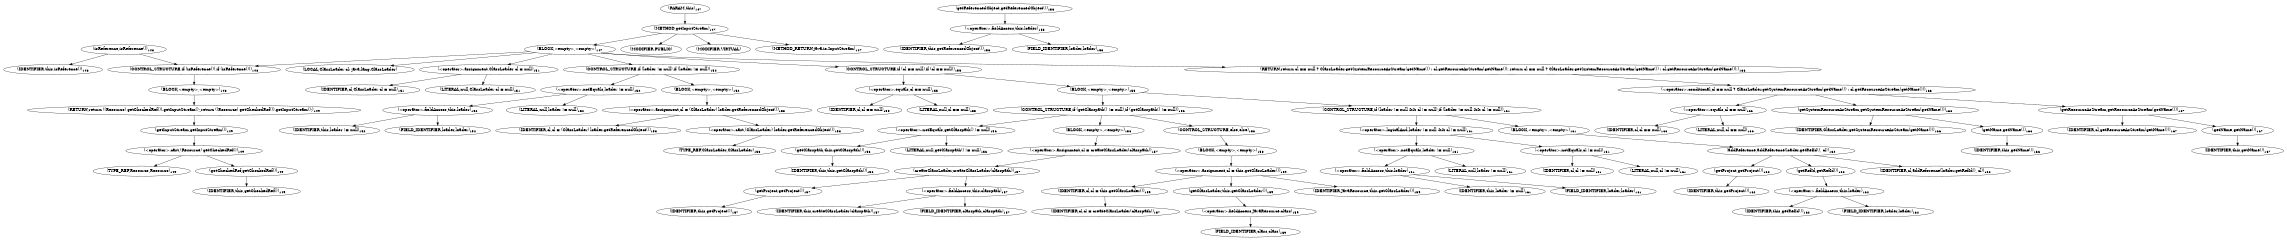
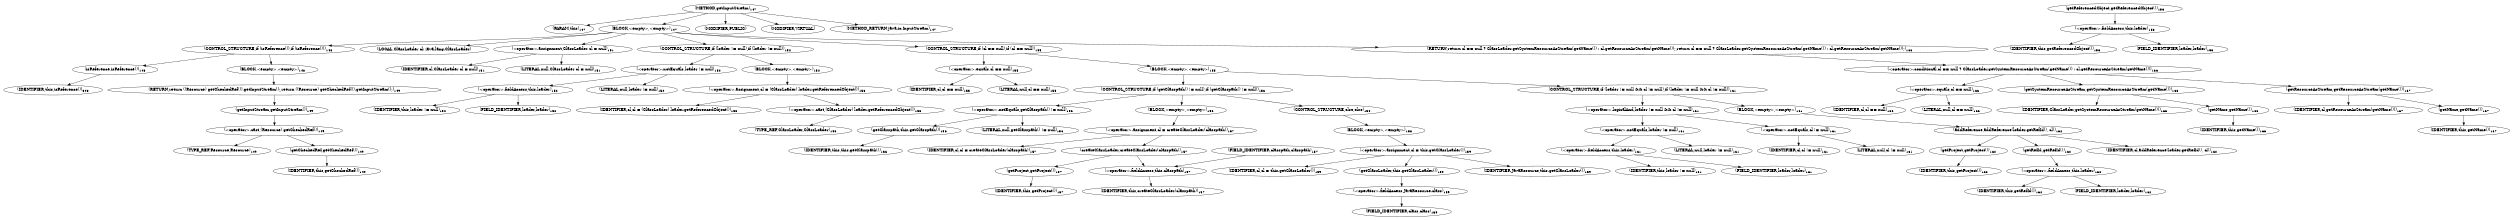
edge "(PARAM,this)" -> "(METHOD,getInputStream)": reversed
edge "(isReference,isReference())" -> "(CONTROL_STRUCTURE,if (isReference()),if (isReference()))": reversed
node "(IDENTIFIER,this,isReference())": text "148" -> "348"
edge "(<operator>.fieldAccess,this.classpath)" -> "(FIELD_IDENTIFIER,classpath,classpath)": reversed
edge "(IDENTIFIER,cl,cl = this.getClassLoader())" -> "(IDENTIFIER,cl,cl = createClassLoader(classpath))": now "(<operator>.assignment,cl = createClassLoader(classpath))" -> "(IDENTIFIER,cl,cl = createClassLoader(classpath))"
